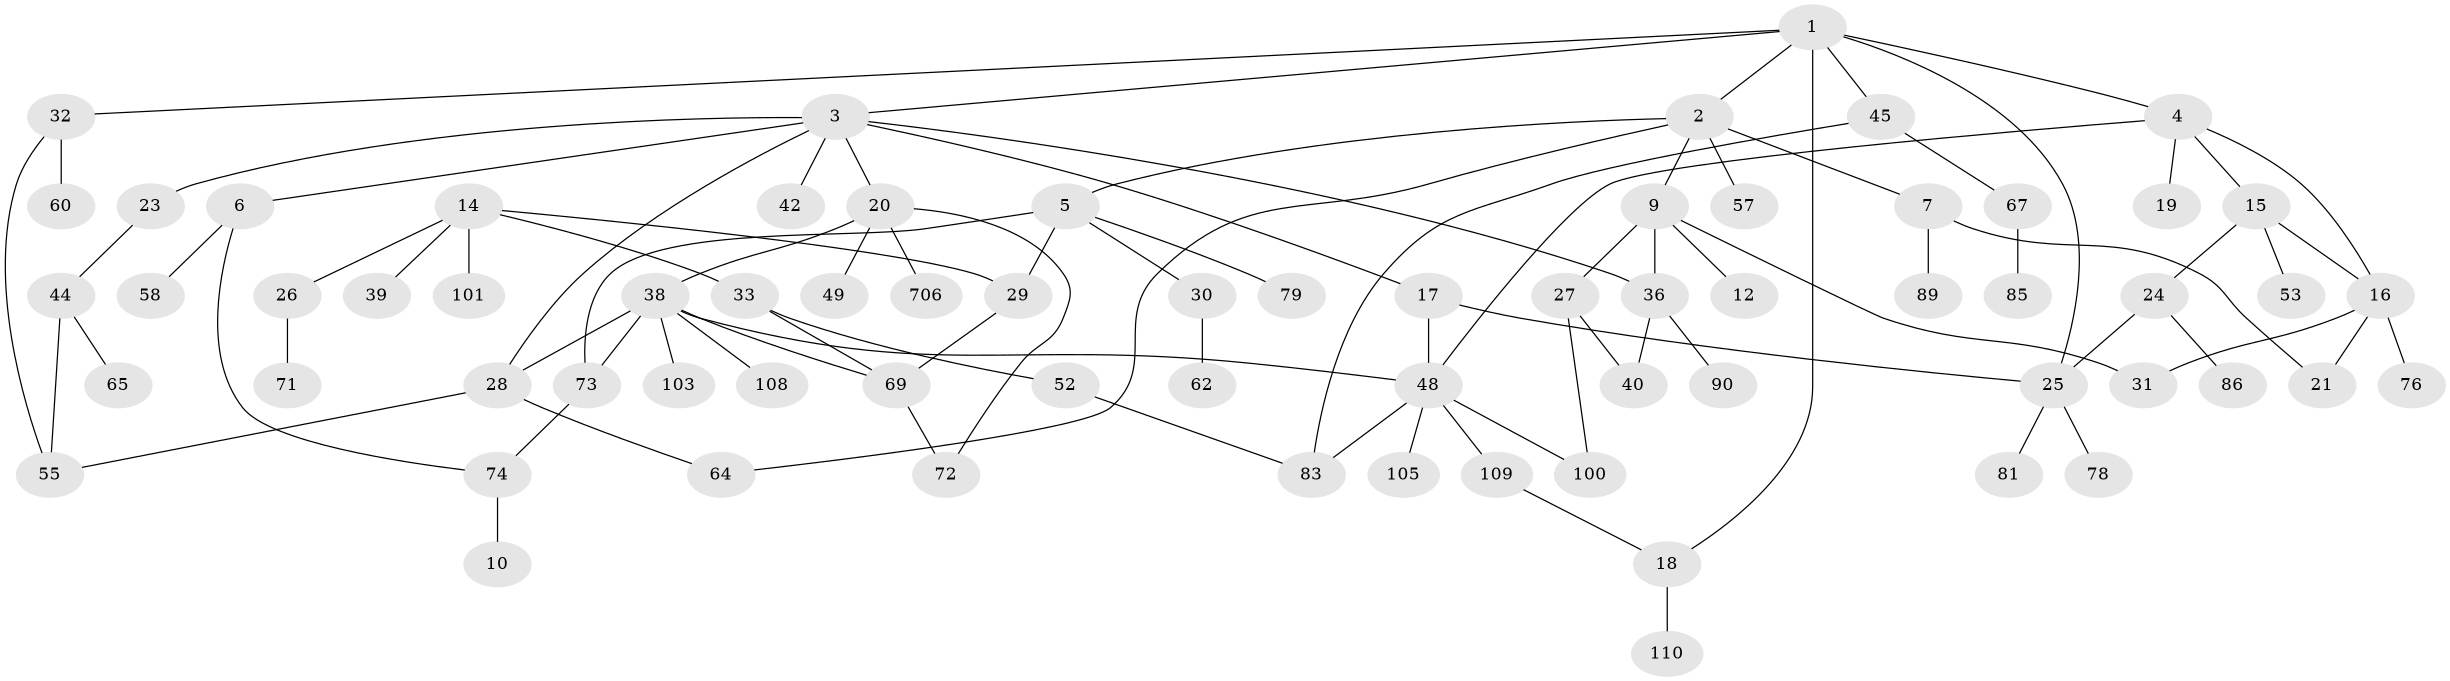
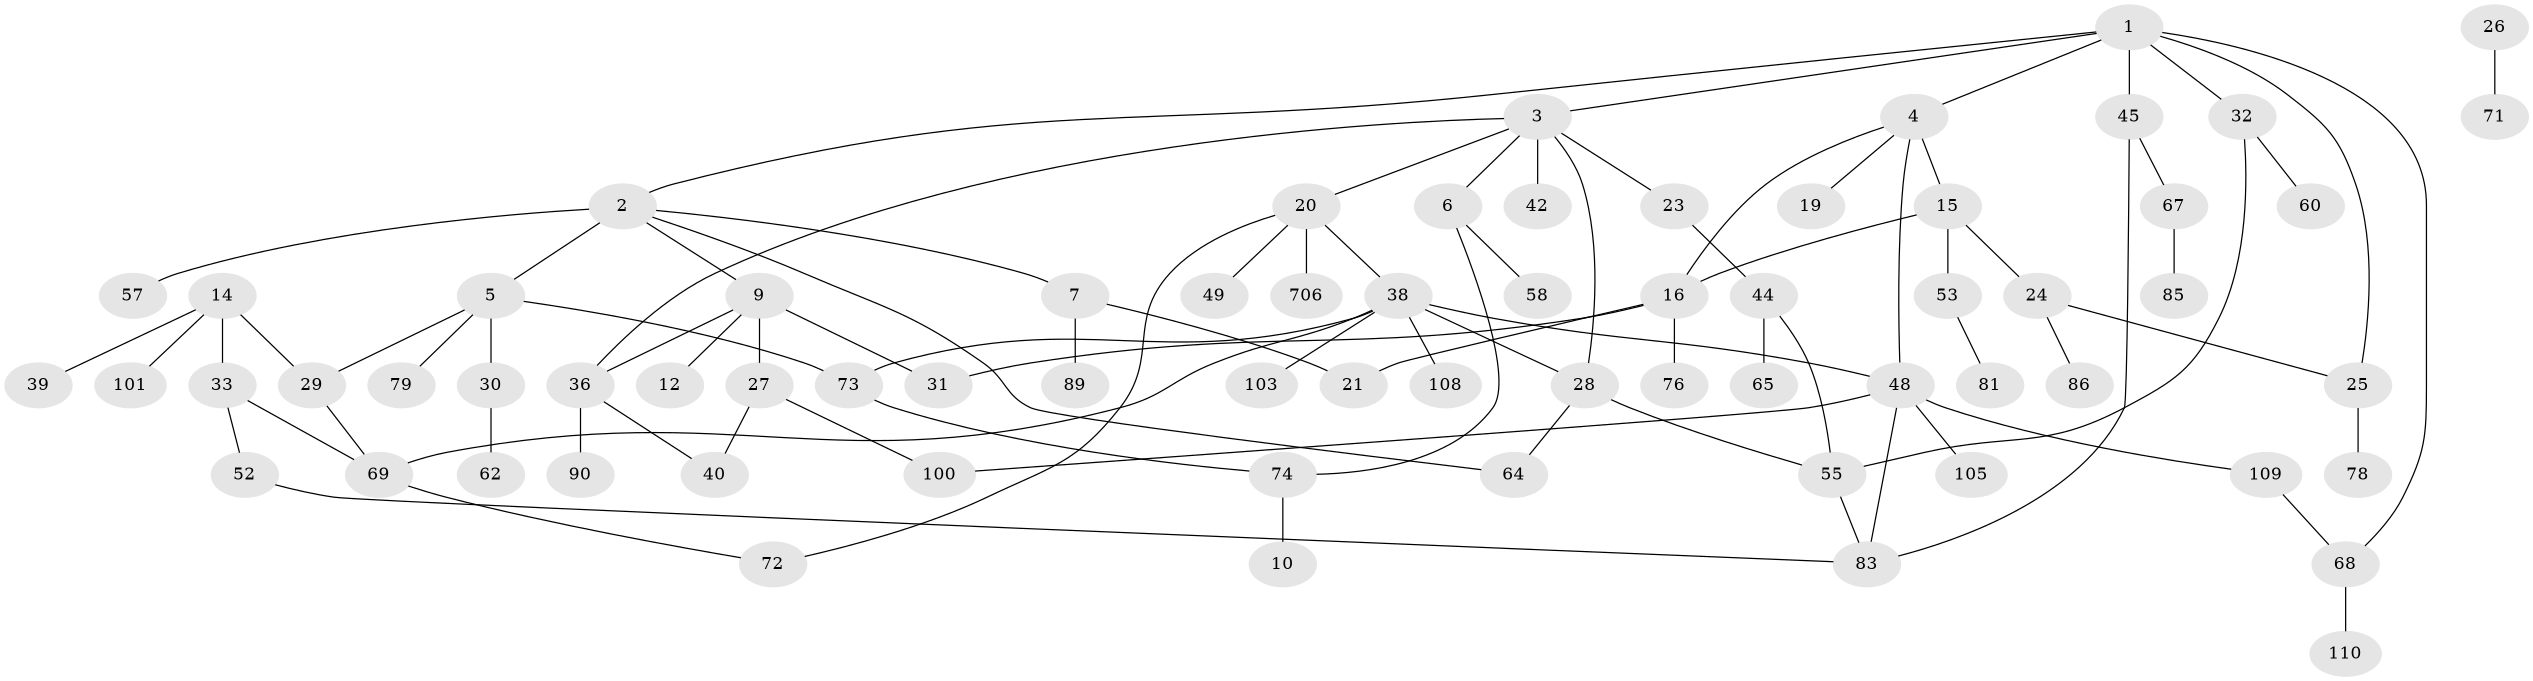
edge "14" -- "26": removed
node "17": removed
edge "25" -- "81": now "53" -- "81"
edge "55" -- "83": added
node "18": label "18" -> "68"
